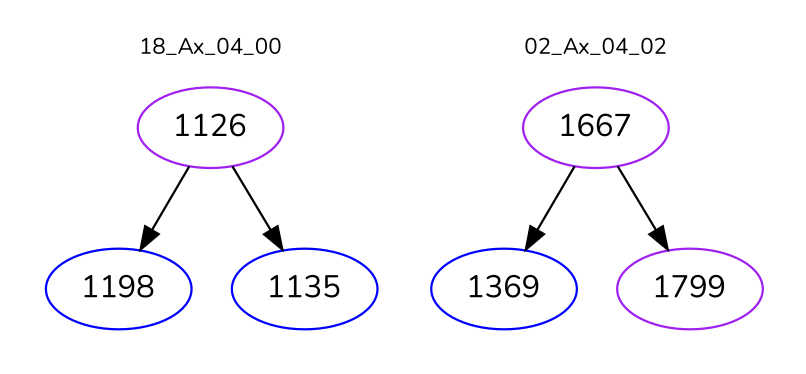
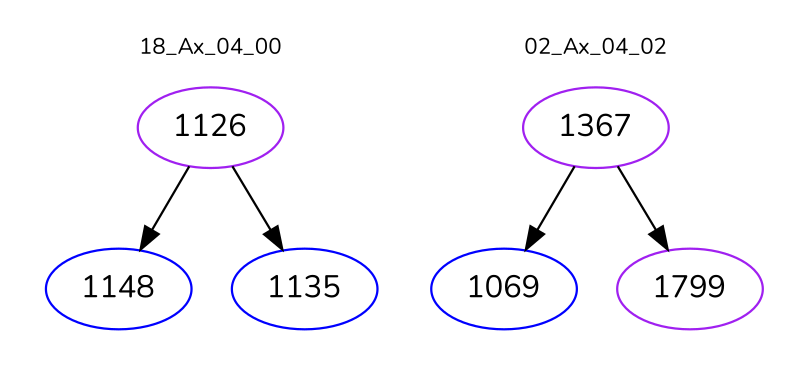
node "1667": label "1667" -> "1367"
node "1198": label "1198" -> "1148"
node "1369": label "1369" -> "1069"
